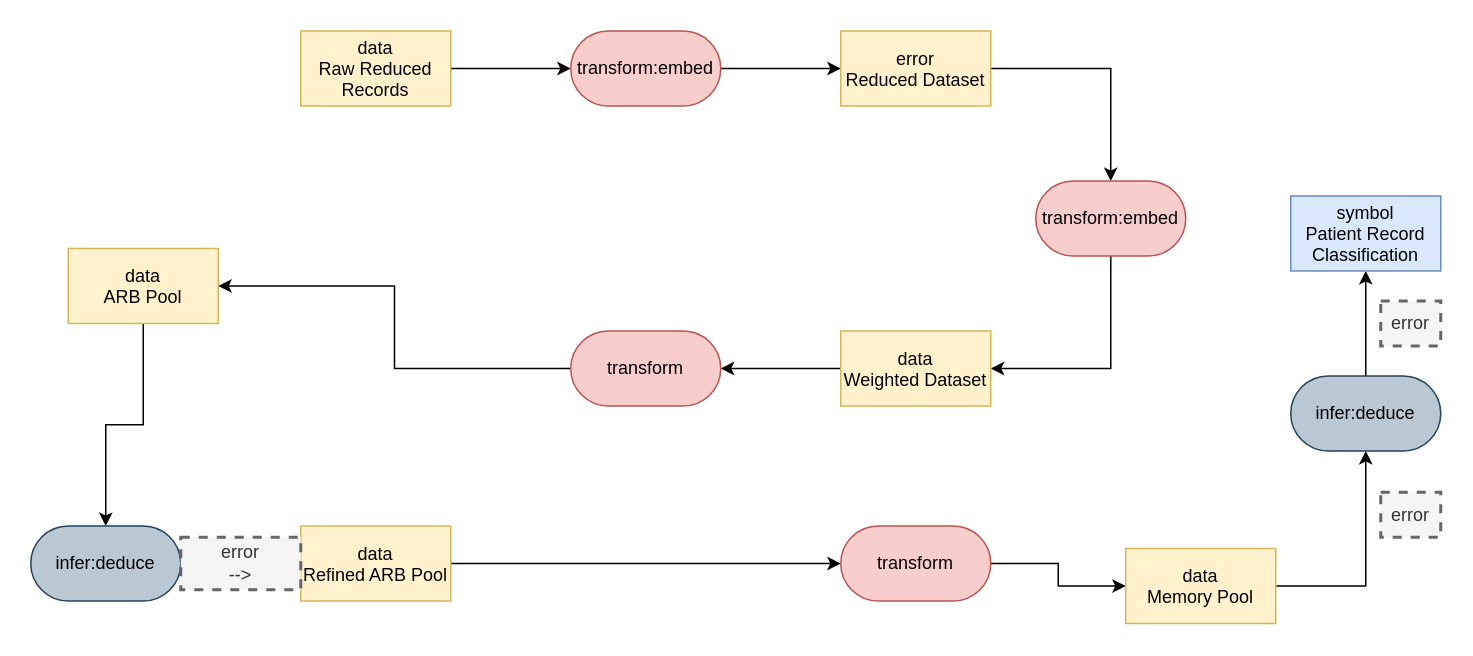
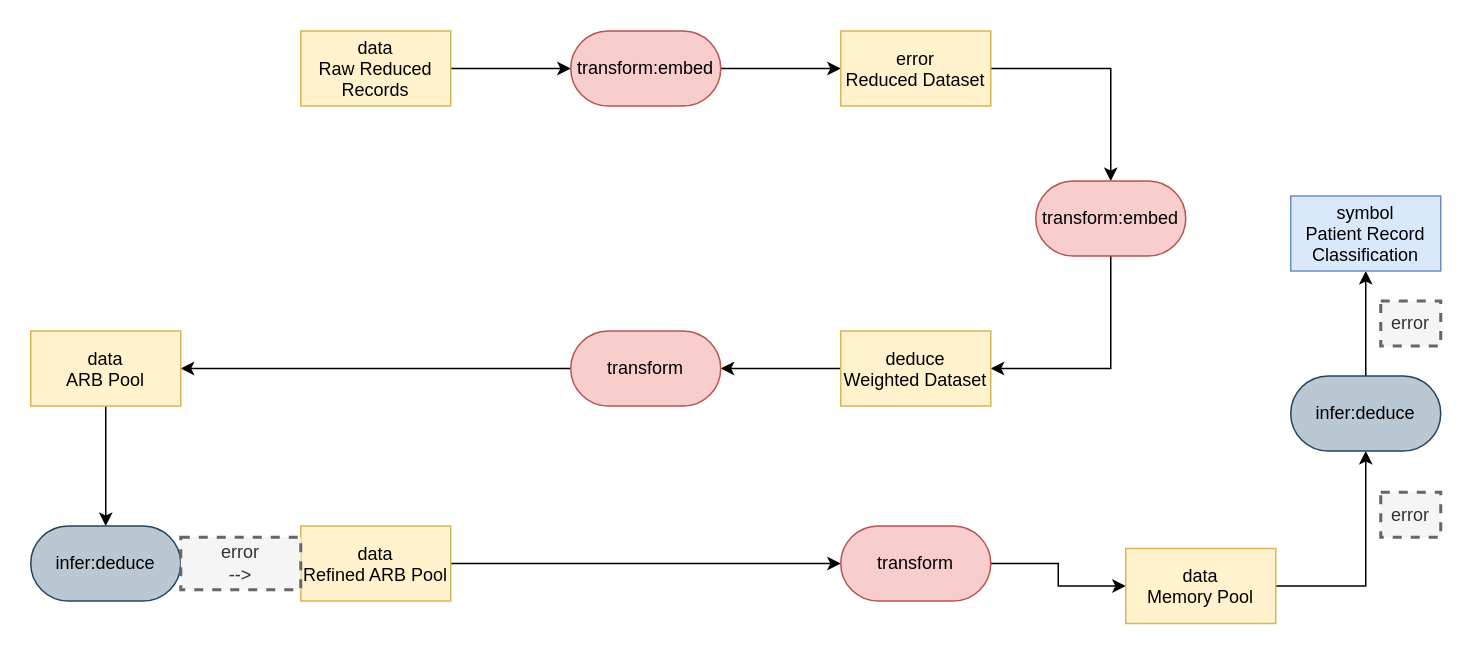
node "data ARB Pool": moved (143, 286) -> (106, 368)
node "data Weighted Dataset": label "data Weighted Dataset" -> "deduce Weighted Dataset"
